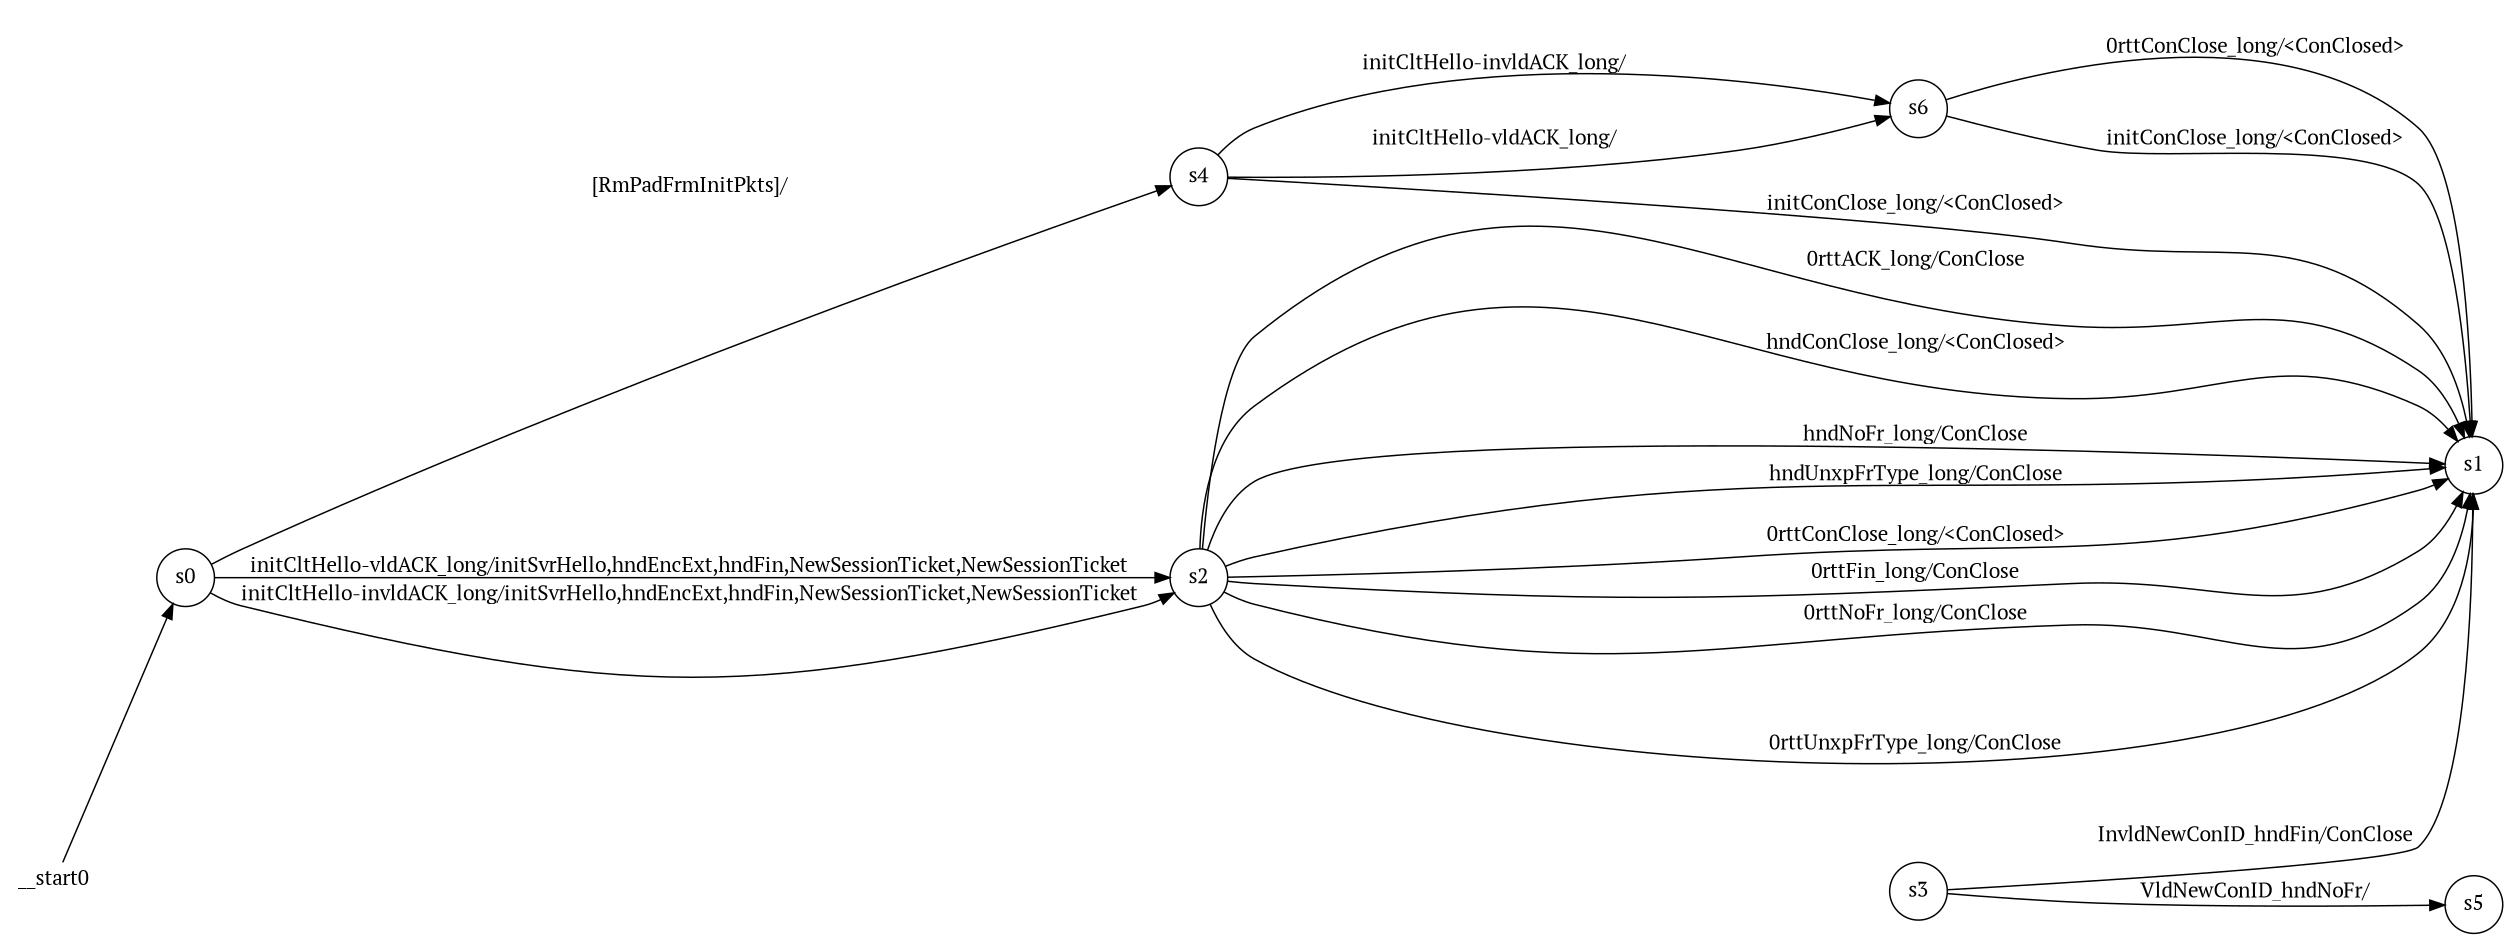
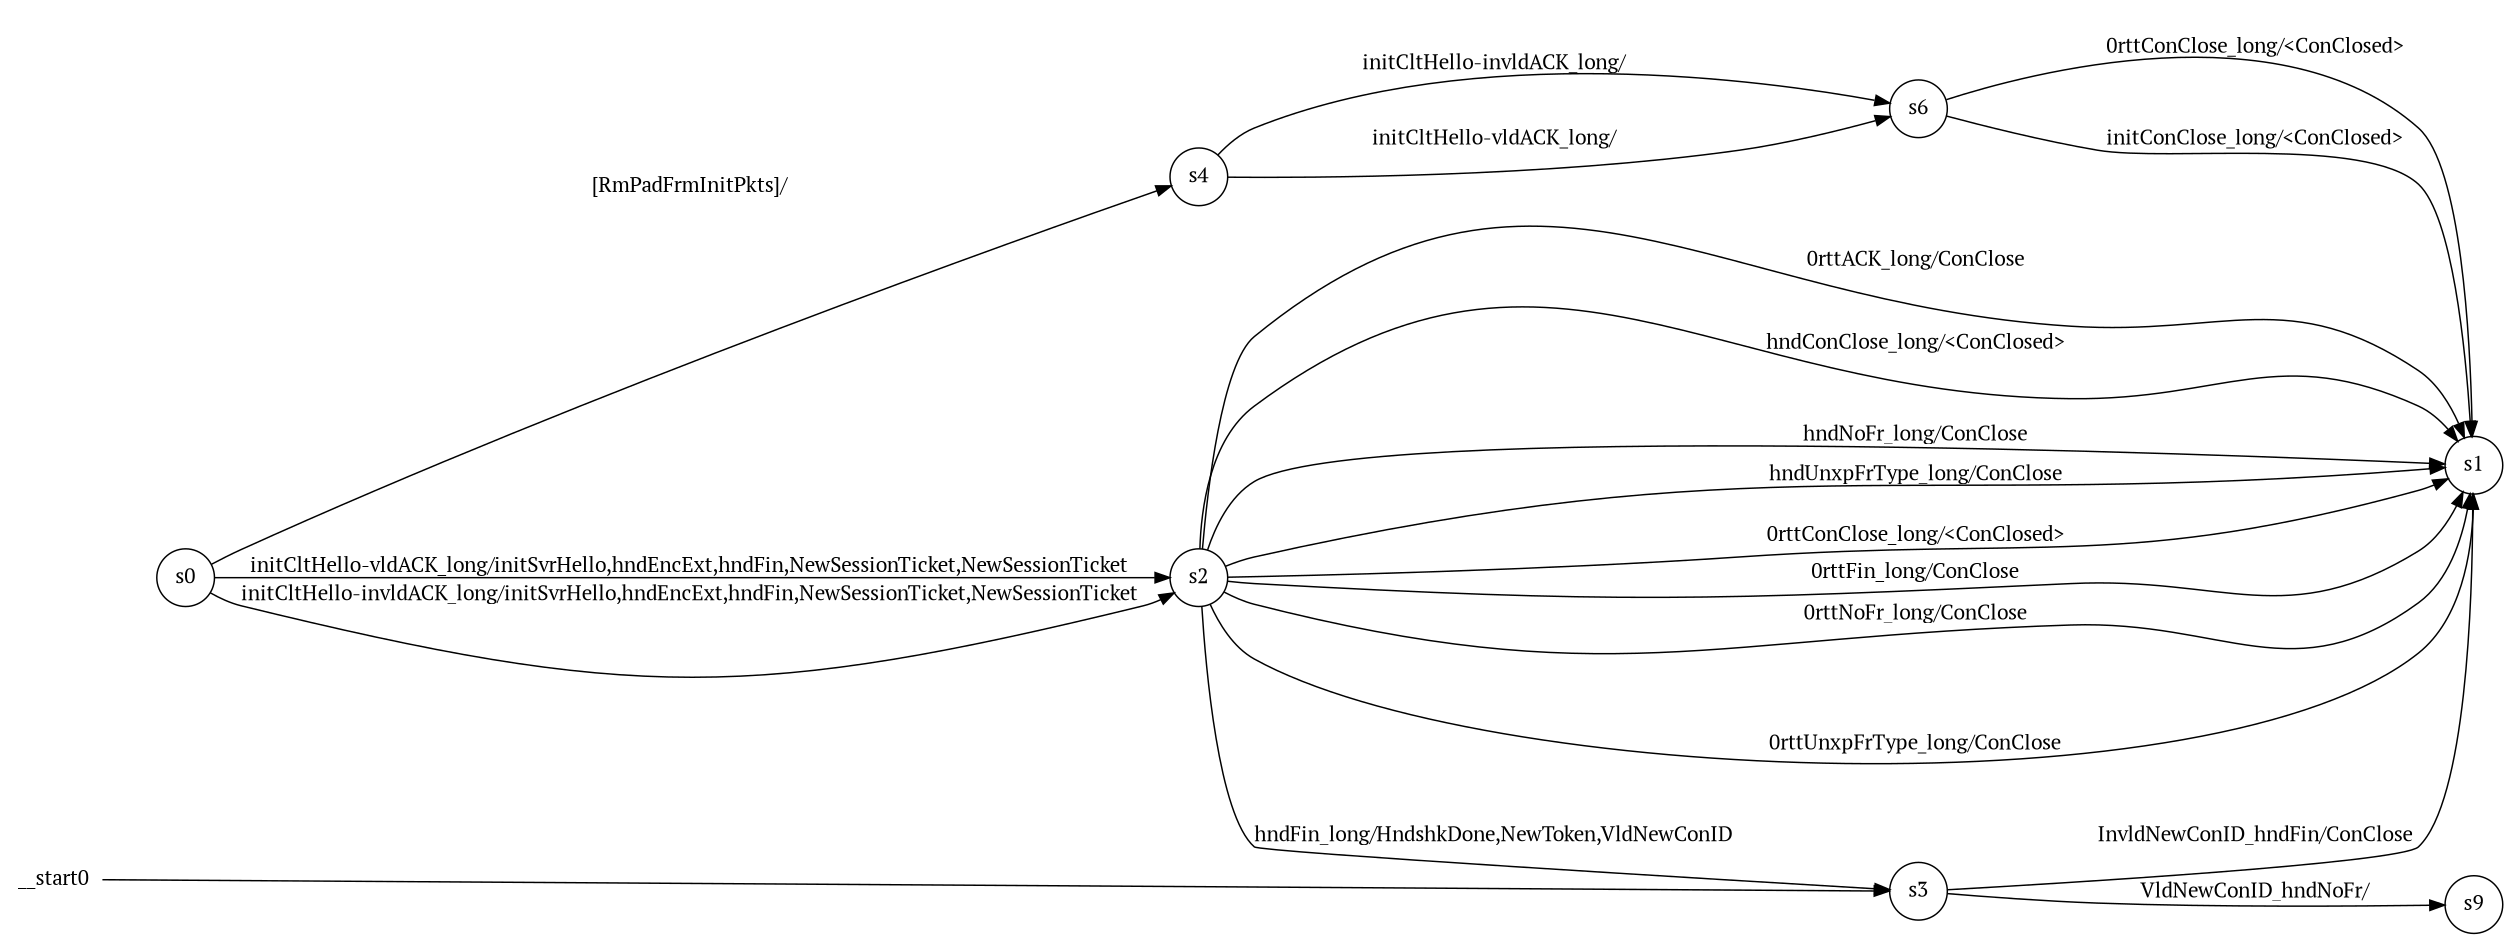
edge "s4" -> "s1": removed, label "initConClose_long/<ConClosed>"
edge "__start0" -> "s0": now "__start0" -> "s3"
edge "s2" -> "s3": added, label "hndFin_long/HndshkDone,NewToken,VldNewConID"
node "s5": label "s5" -> "s9"
